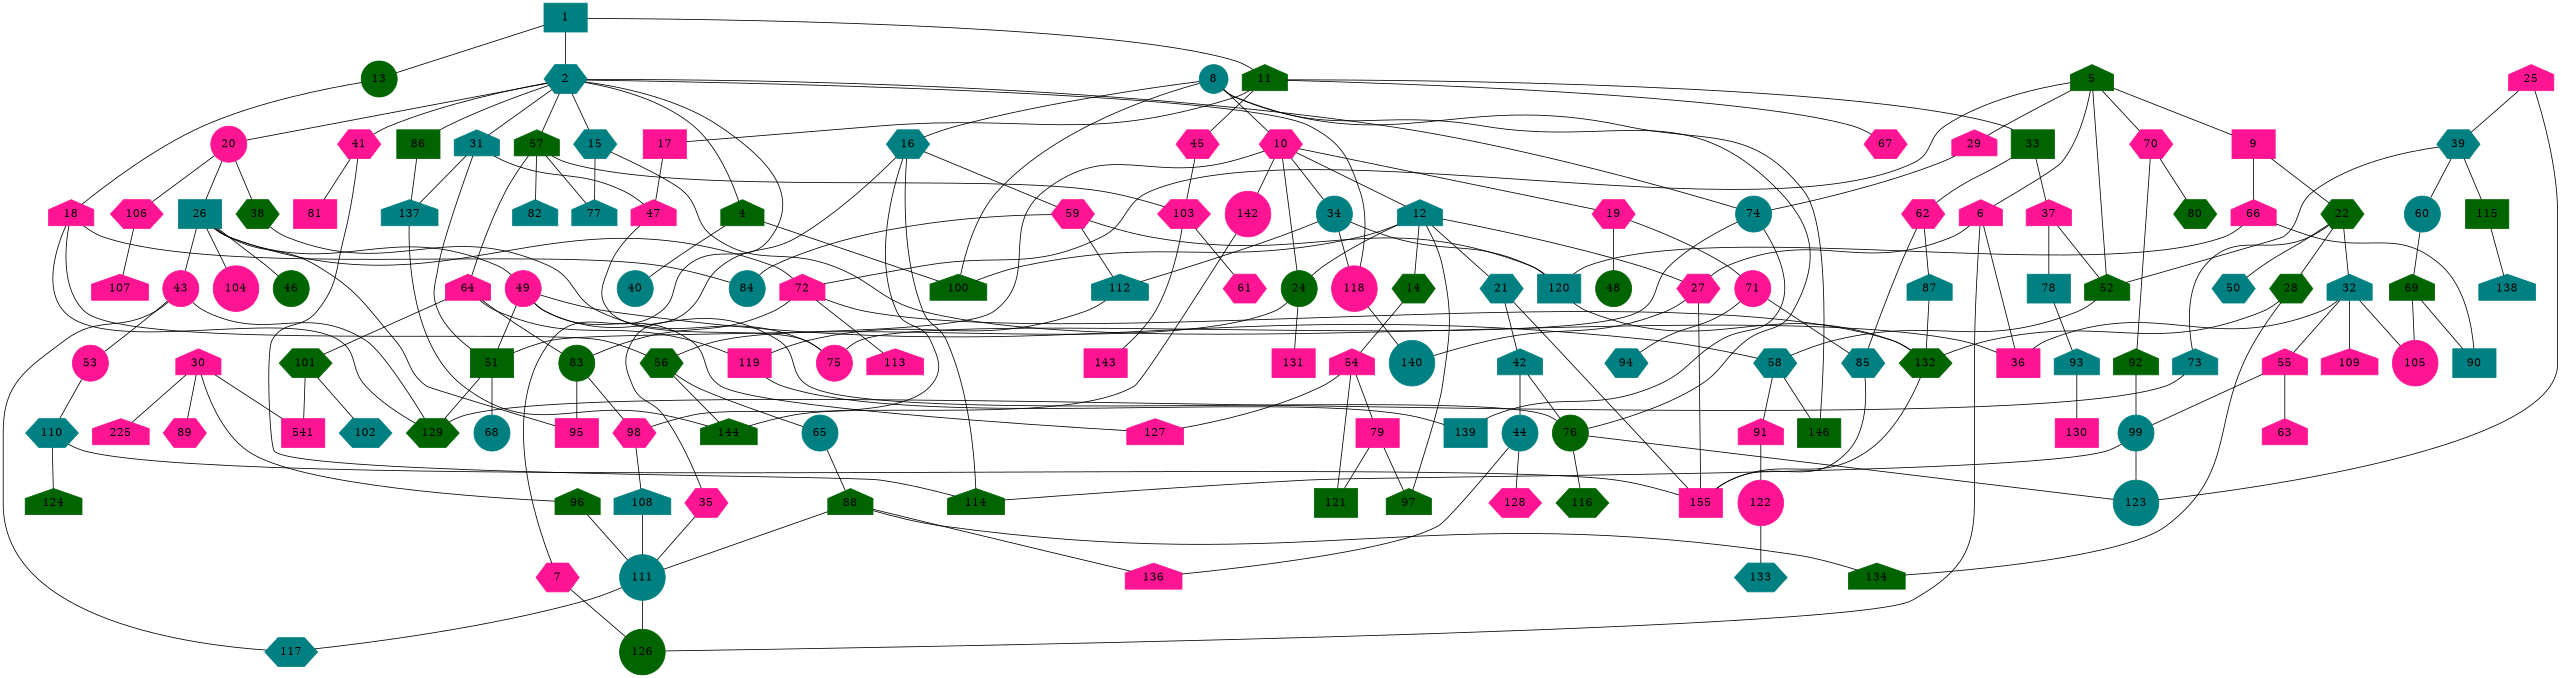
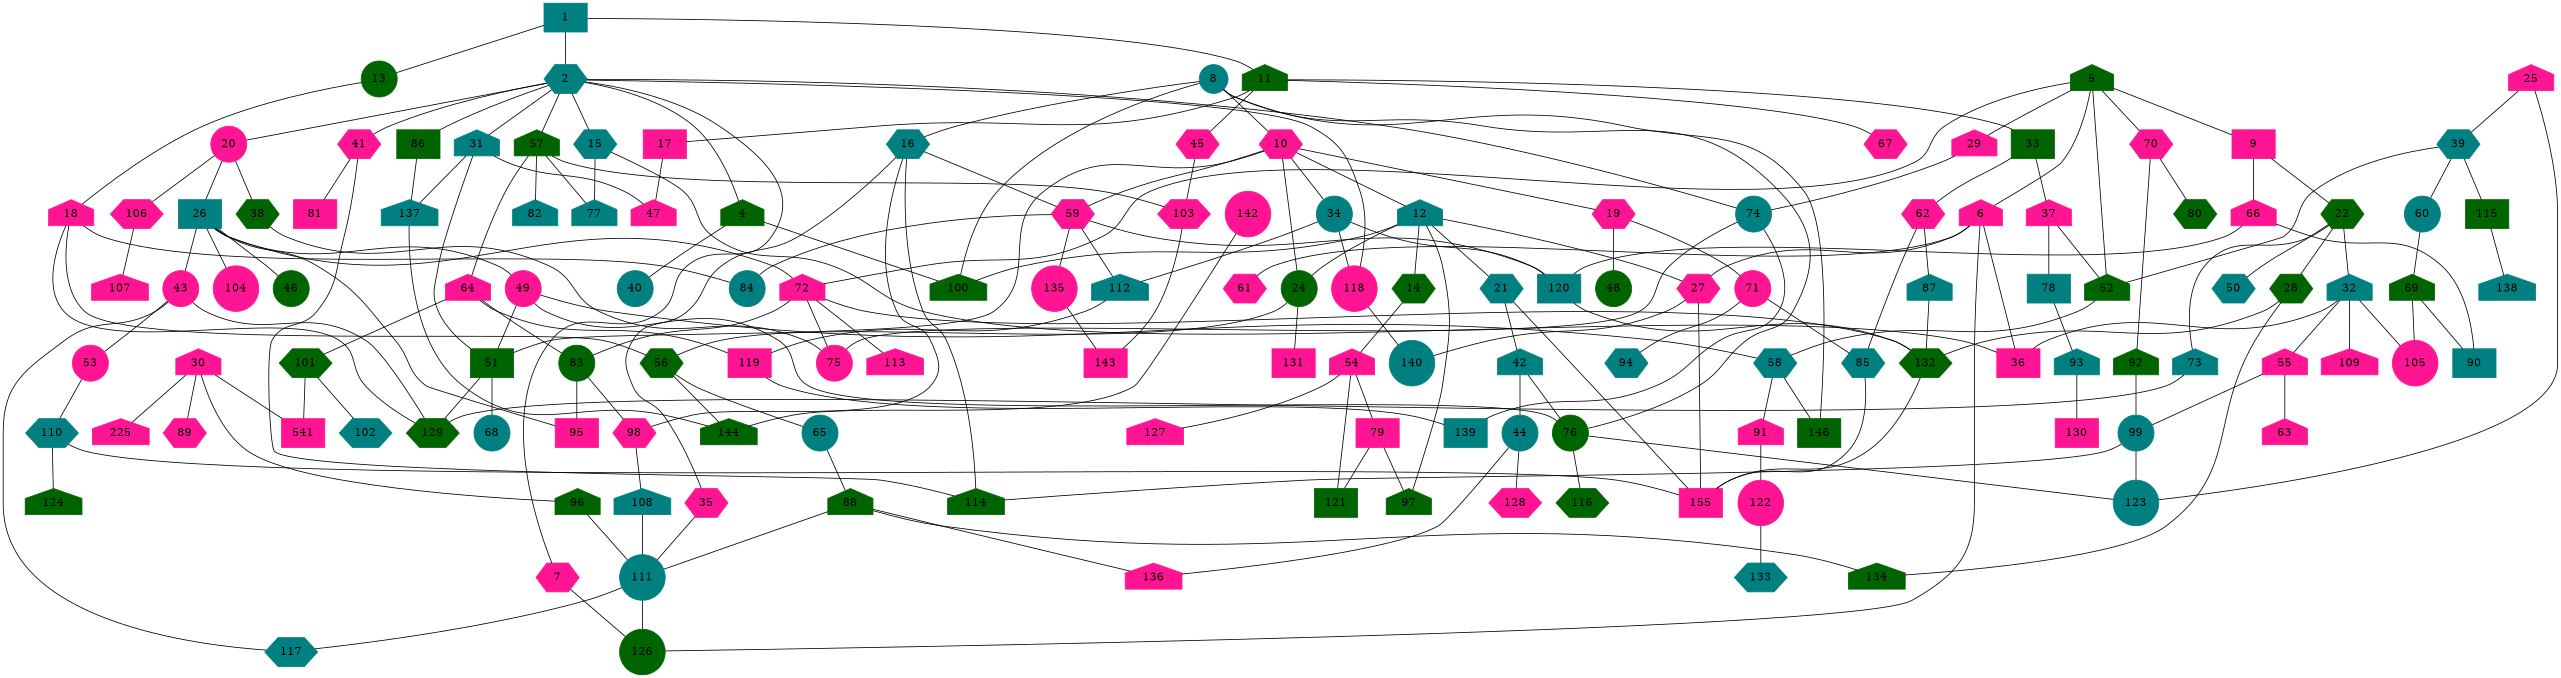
edge "10" -- "142": now "10" -- "59"
edge "103" -- "61": now "6" -- "61"
node "135": added
edge "47" -- "75": now "72" -- "75"
edge "49" -- "127": removed
